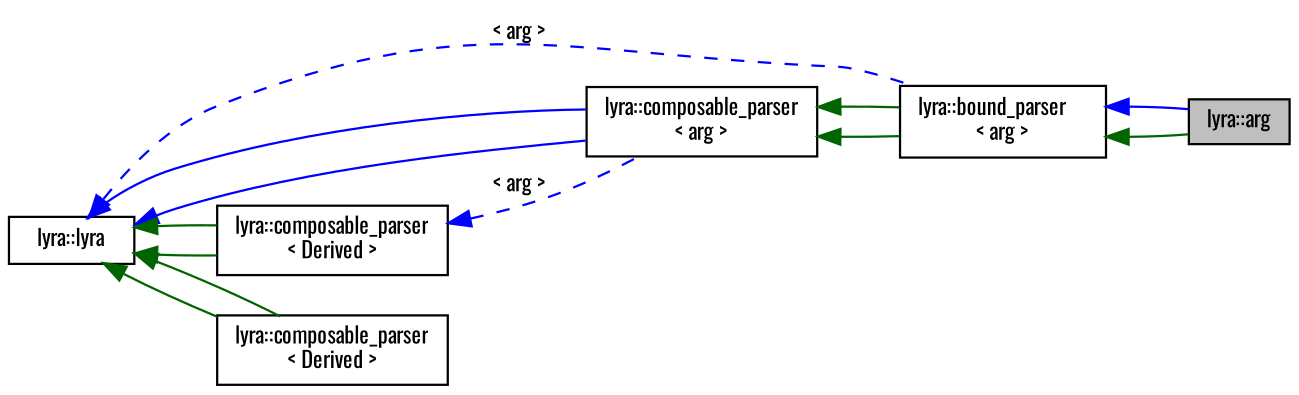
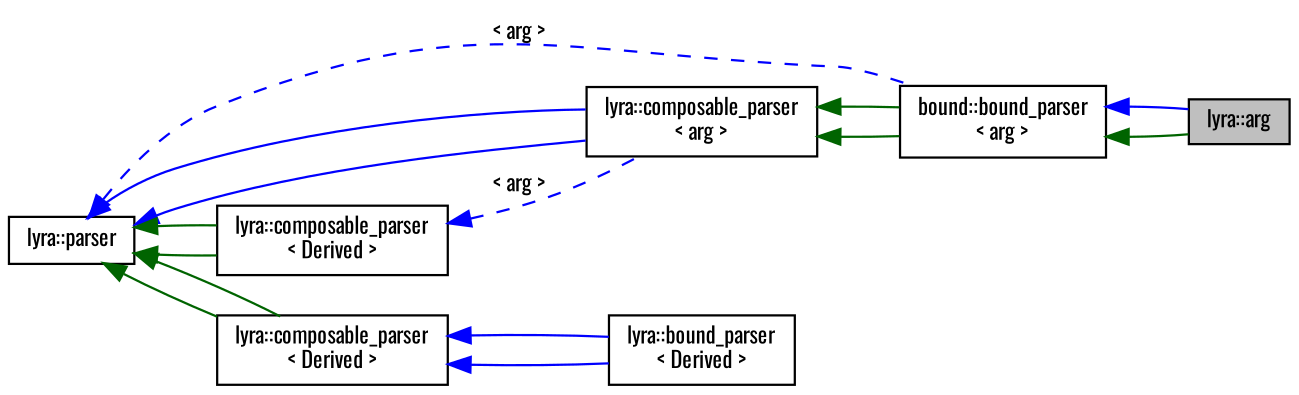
node "lyra::bound_parser < arg >": label "lyra::bound_parser < arg >" -> "bound::bound_parser < arg >"
node "lyra::lyra": label "lyra::lyra" -> "lyra::parser"
node "lyra::bound_parser < Derived >": added
